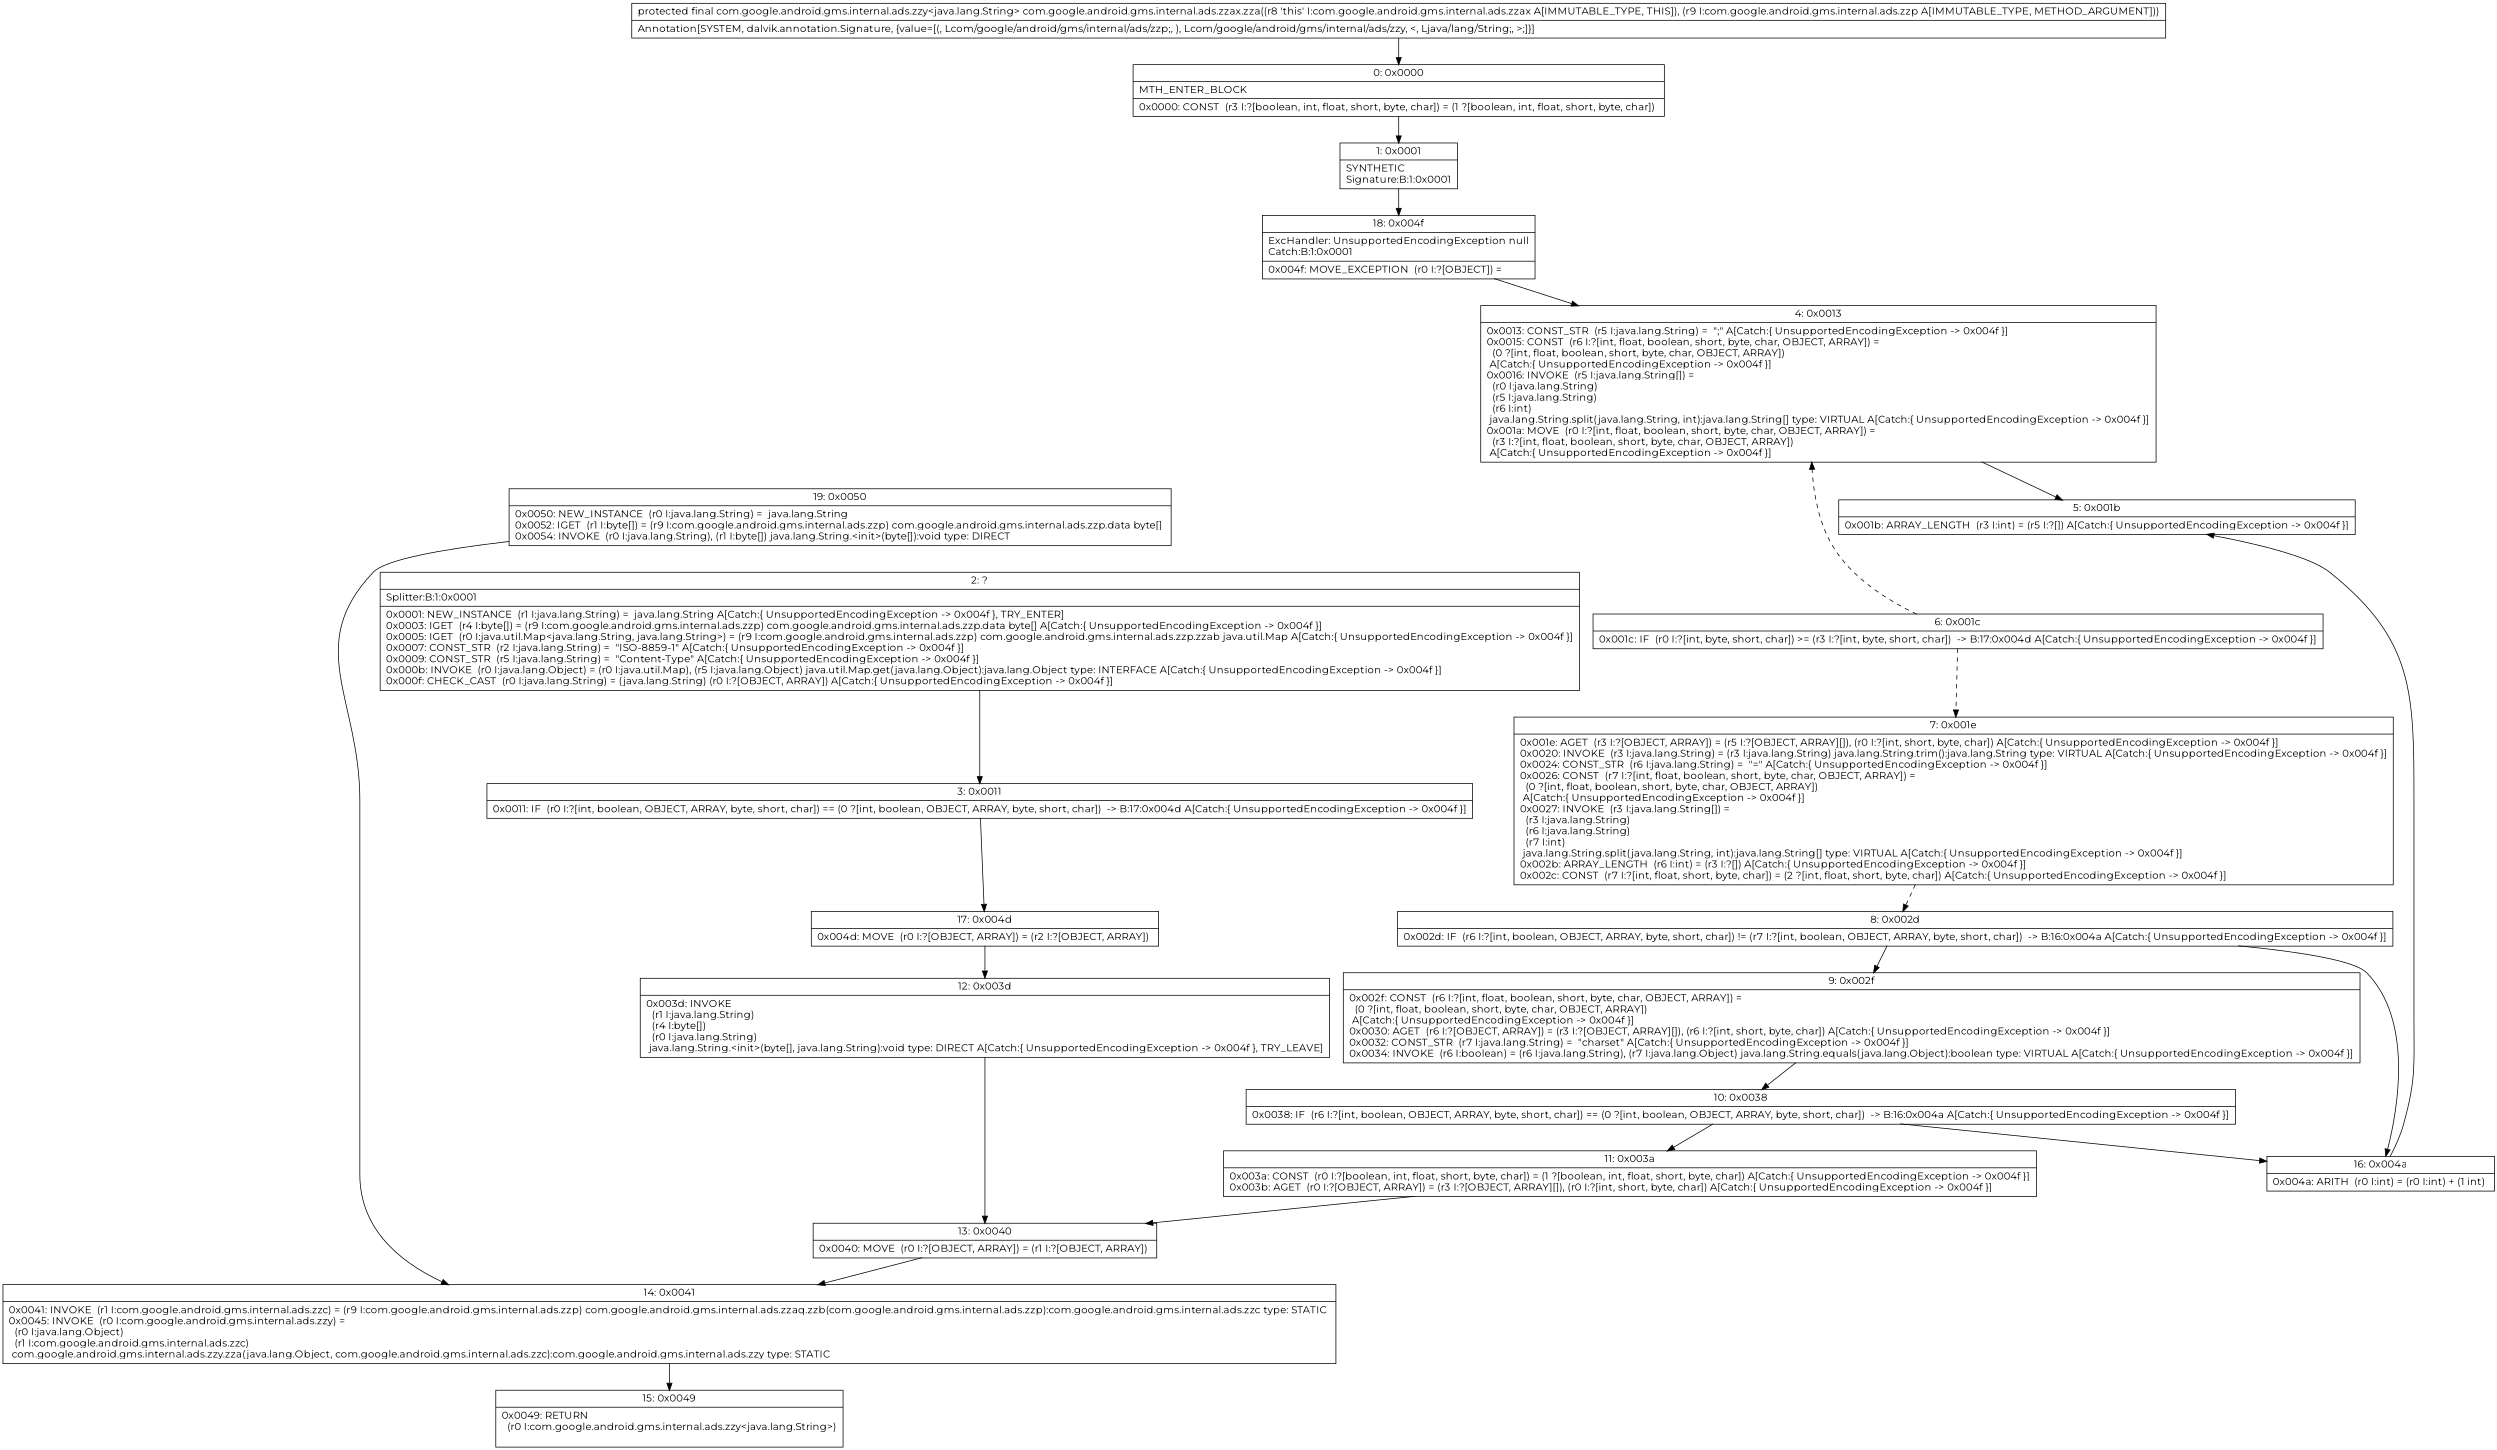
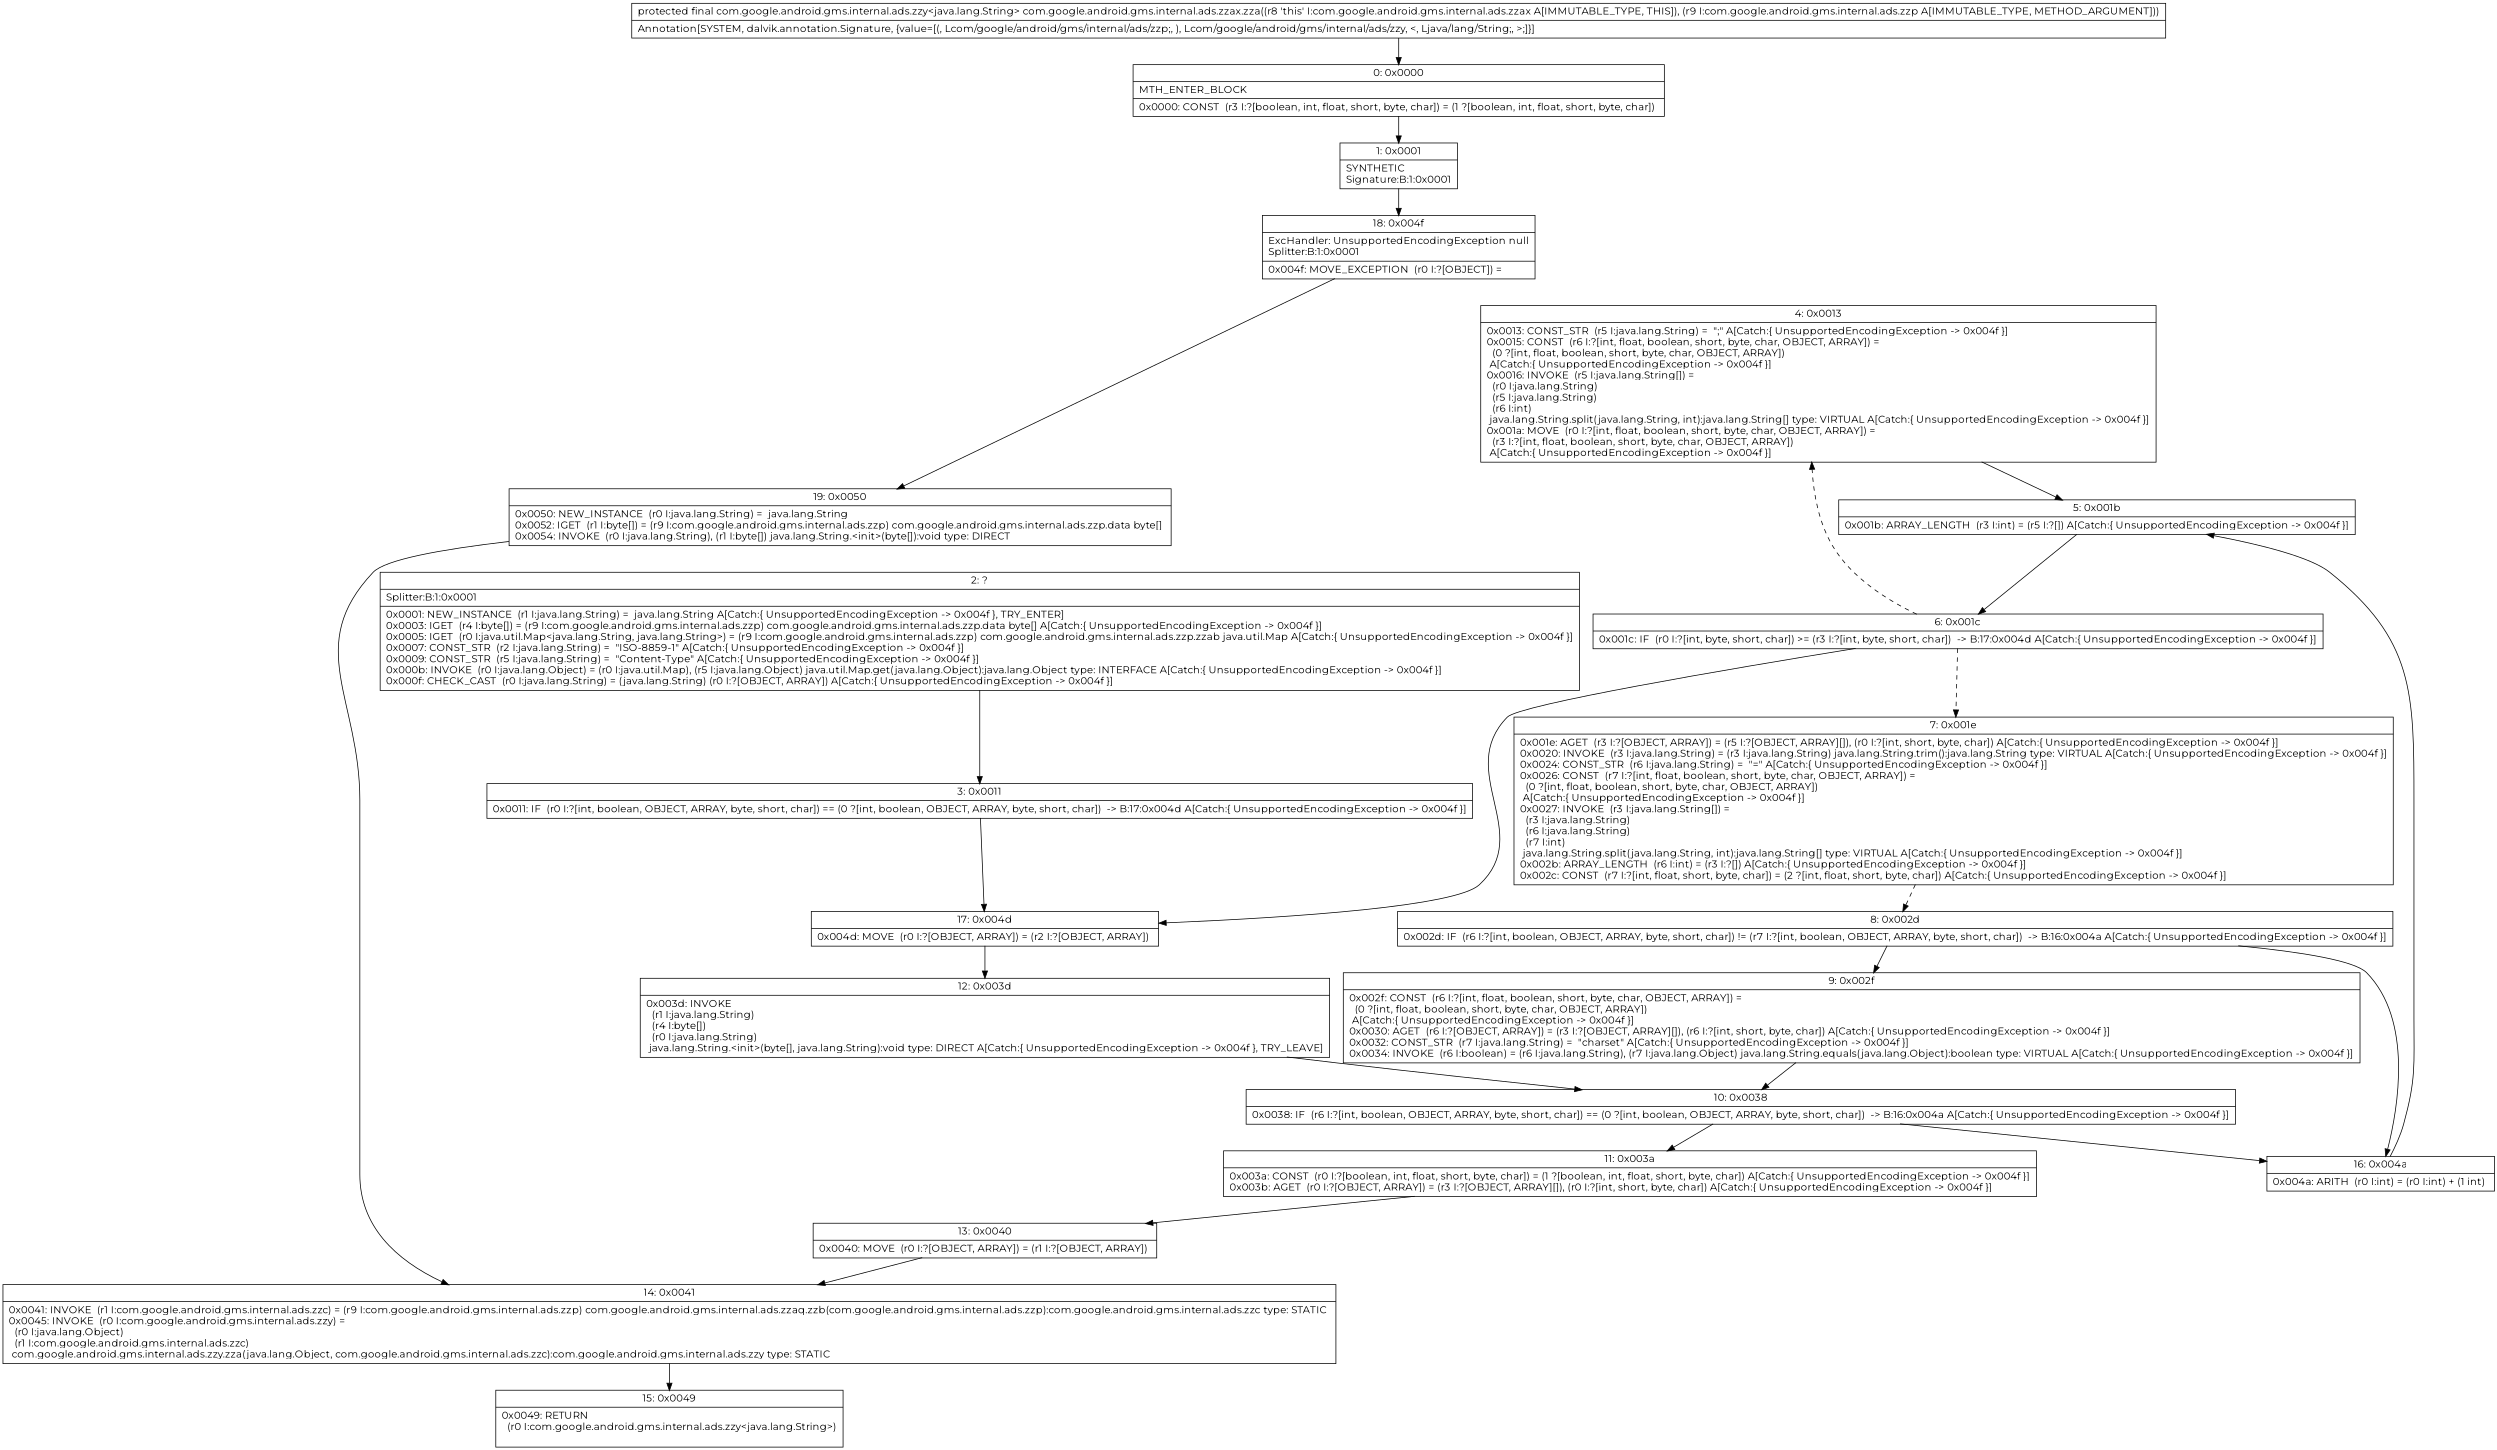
node "18: 0x004f": text "Catch:B:1:0x0001" -> "Splitter:B:1:0x0001"
edge "18: 0x004f" -> "4: 0x0013": now "18: 0x004f" -> "19: 0x0050"
edge "5: 0x001b" -> "6: 0x001c": added
edge "6: 0x001c" -> "17: 0x004d": added
edge "12: 0x003d" -> "13: 0x0040": now "12: 0x003d" -> "10: 0x0038"
